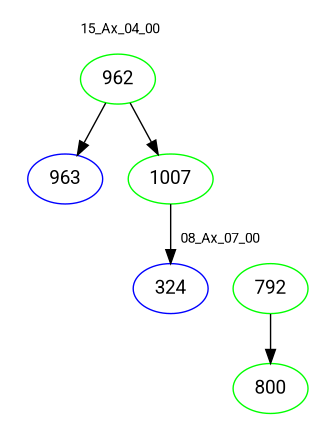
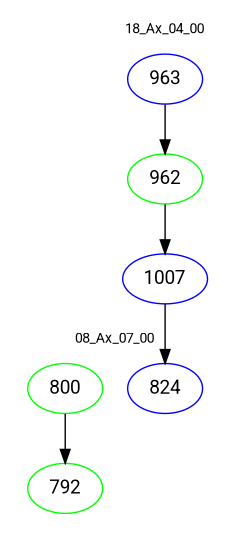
cluster "15_Ax_04_00": label "15_Ax_04_00" -> "18_Ax_04_00"
edge "962" -> "963": reversed
node "1007": color green -> blue
node "324": label "324" -> "824"
edge "792" -> "800": reversed
